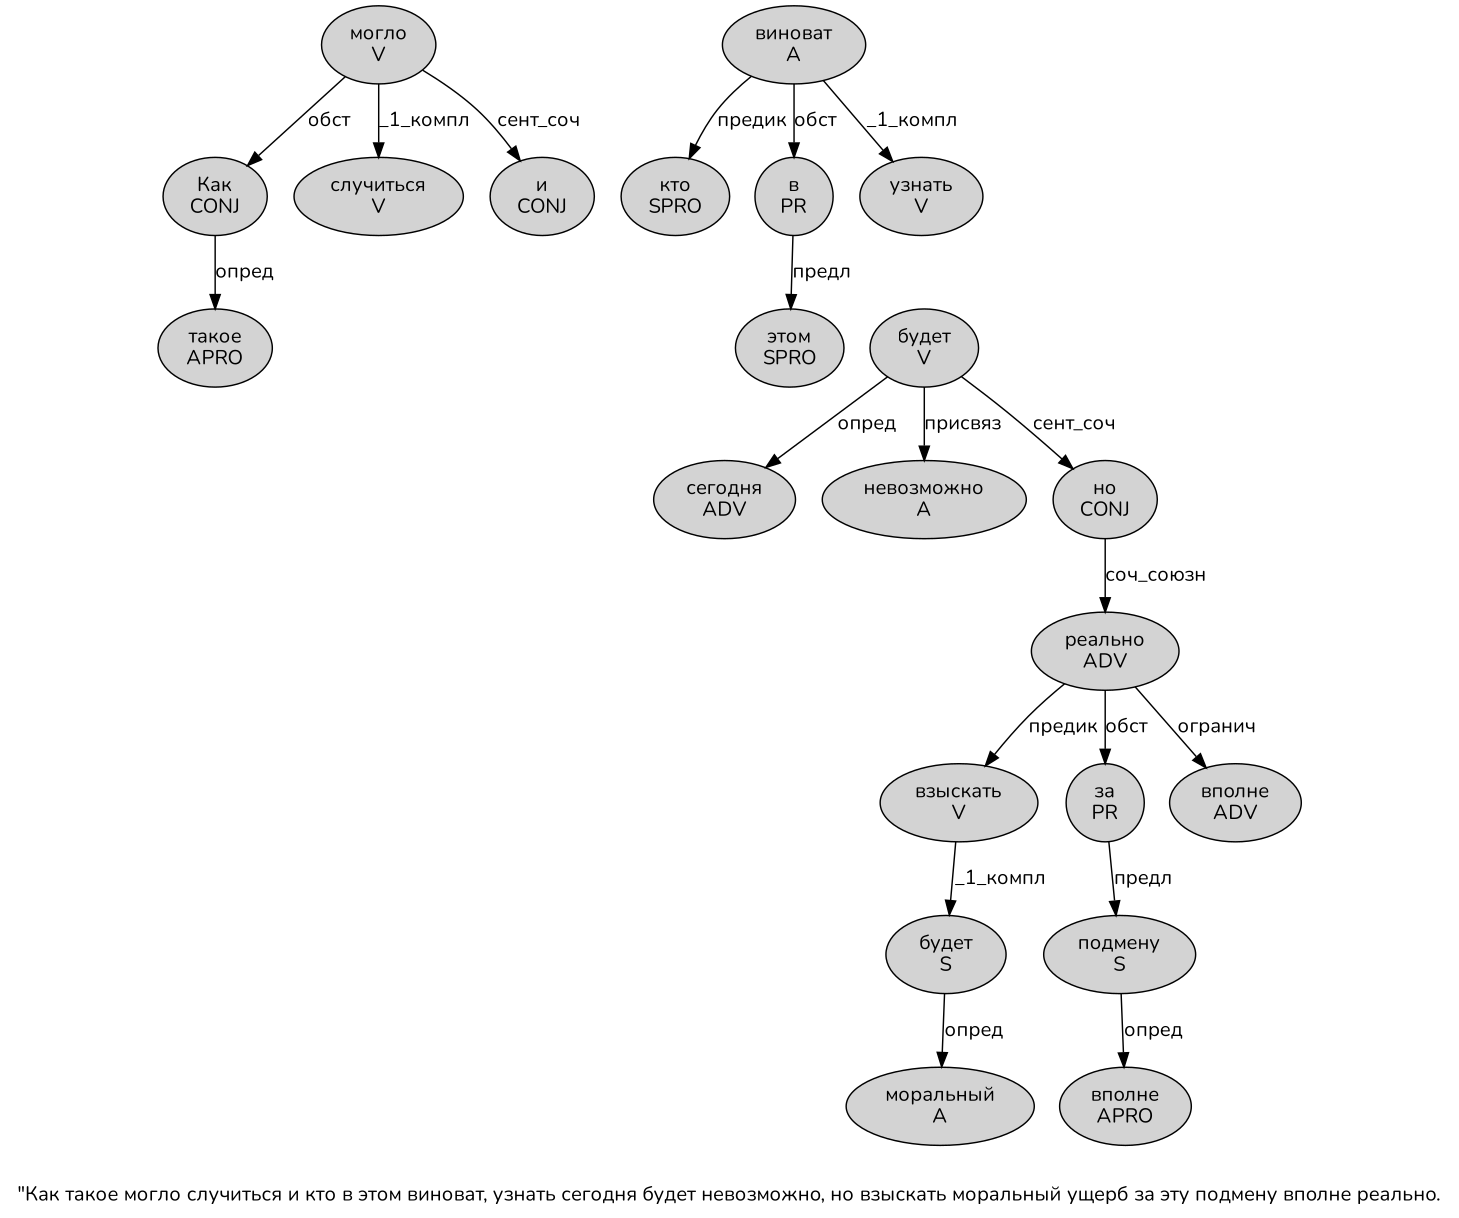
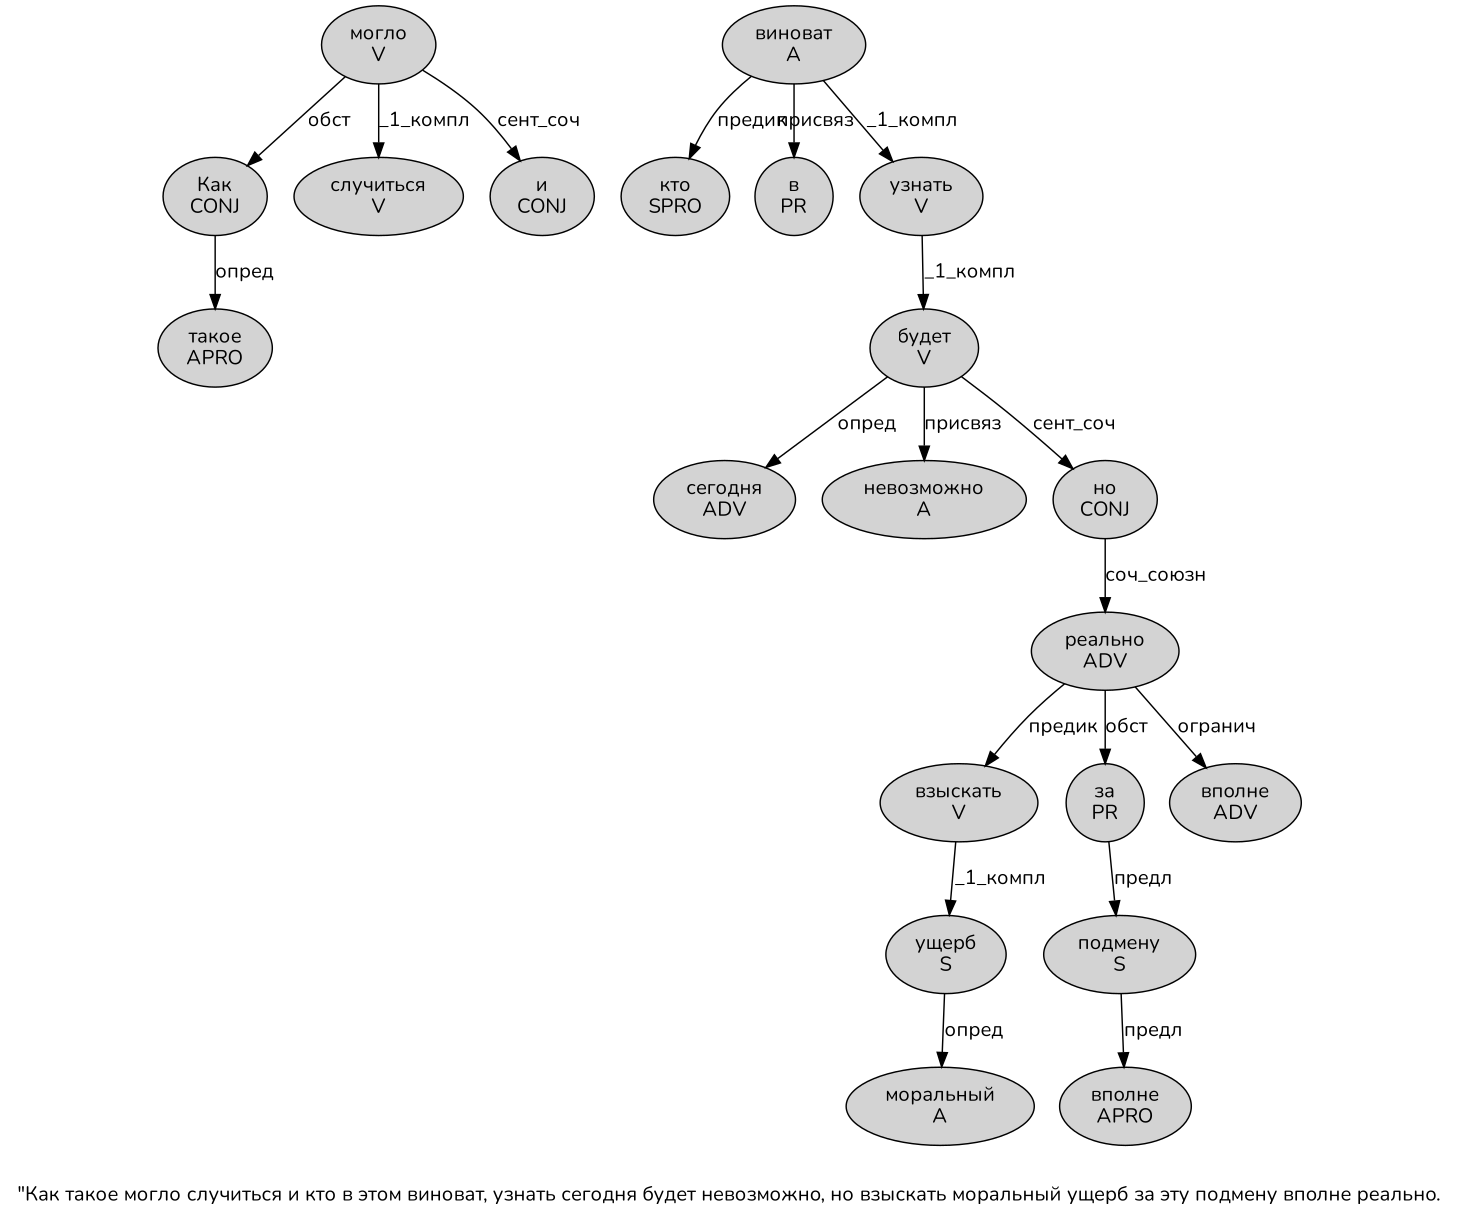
edge "виноват A" -> "в PR": label "обст" -> "присвяз"
edge "узнать V" -> "будет V": added, label "_1_компл"
node "этом SPRO": removed
node "будет S": label "будет S" -> "ущерб S"
edge "подмену S" -> "вполне APRO": label "опред" -> "предл"
